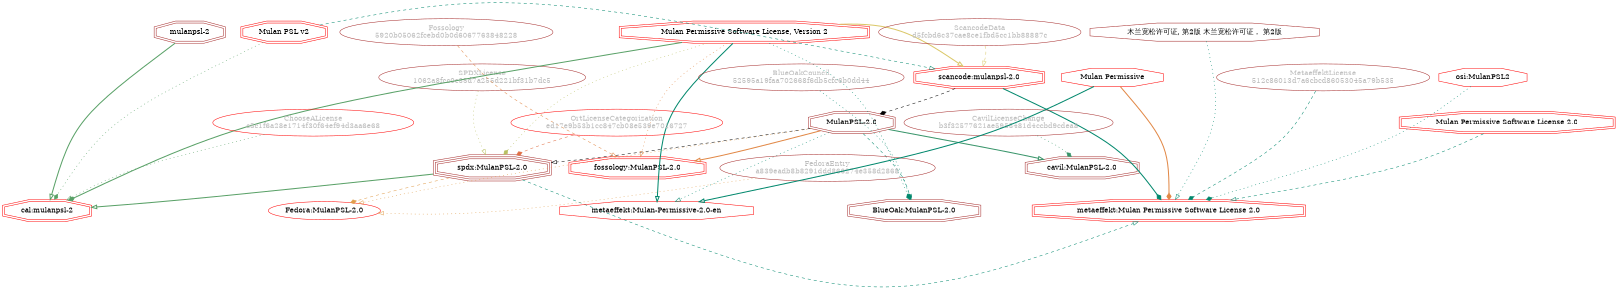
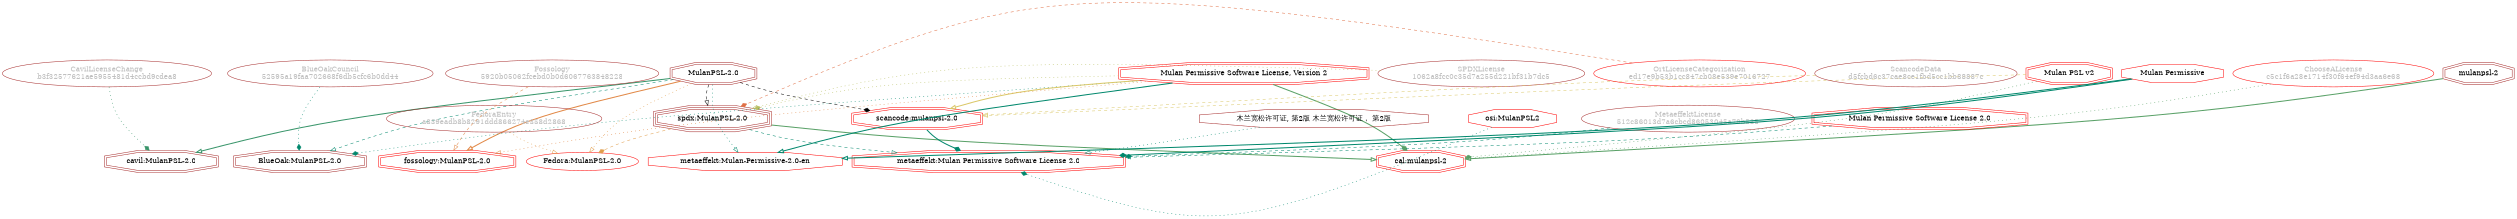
edge "Mulan PSL v2" -> "scancode:mulanpsl-2.0": color #00876c -> #dac767
edge "scancode:mulanpsl-2.0" -> "MulanPSL-2.0": reversed
edge "Mulan Permissive" -> "metaeffekt:Mulan Permissive Software License 2.0": color #e18745 -> #00876c
